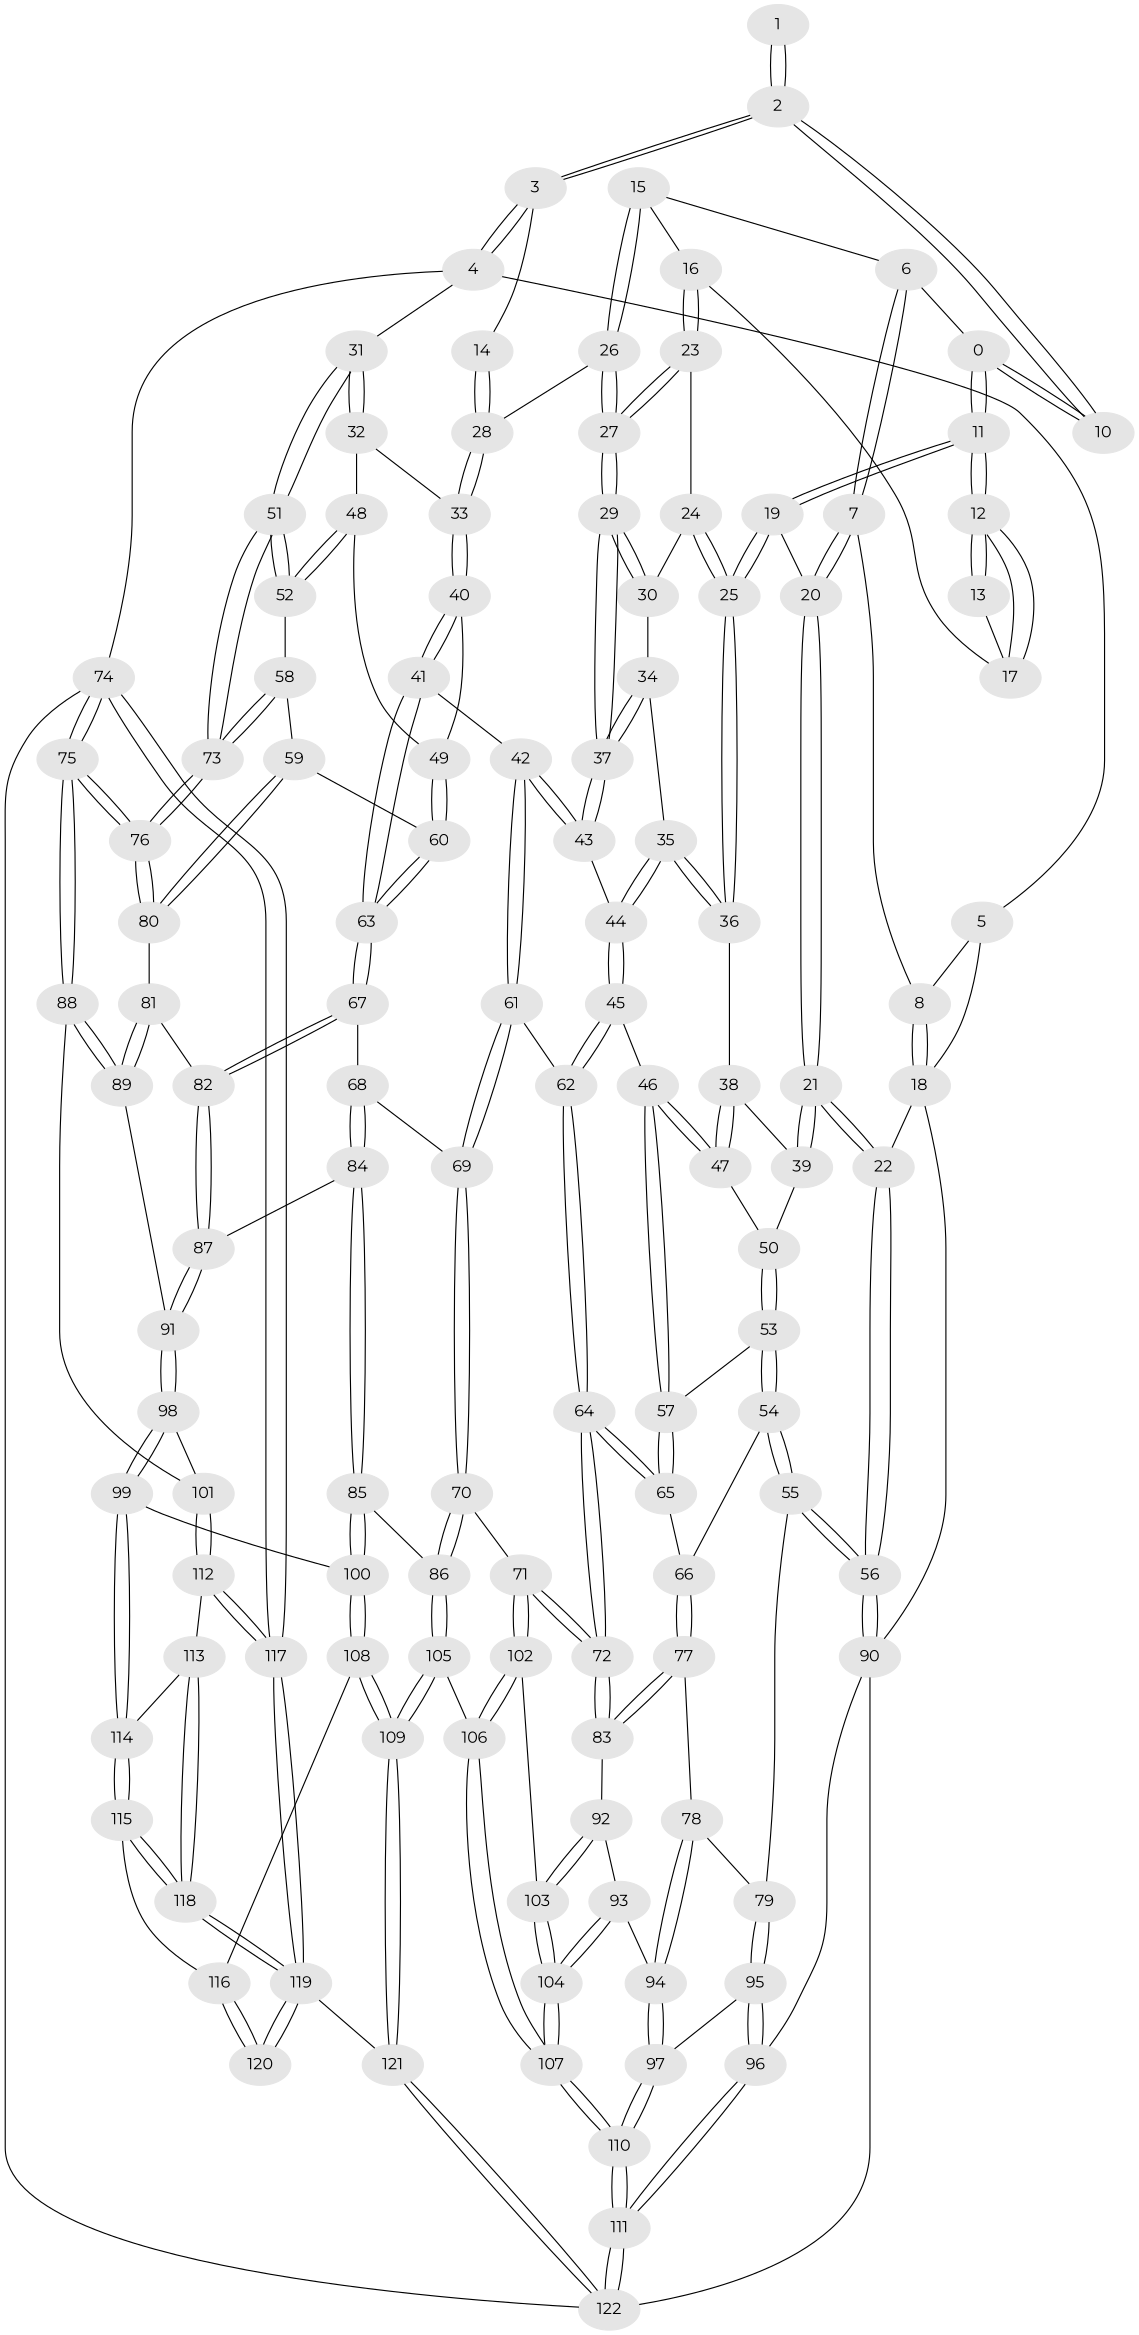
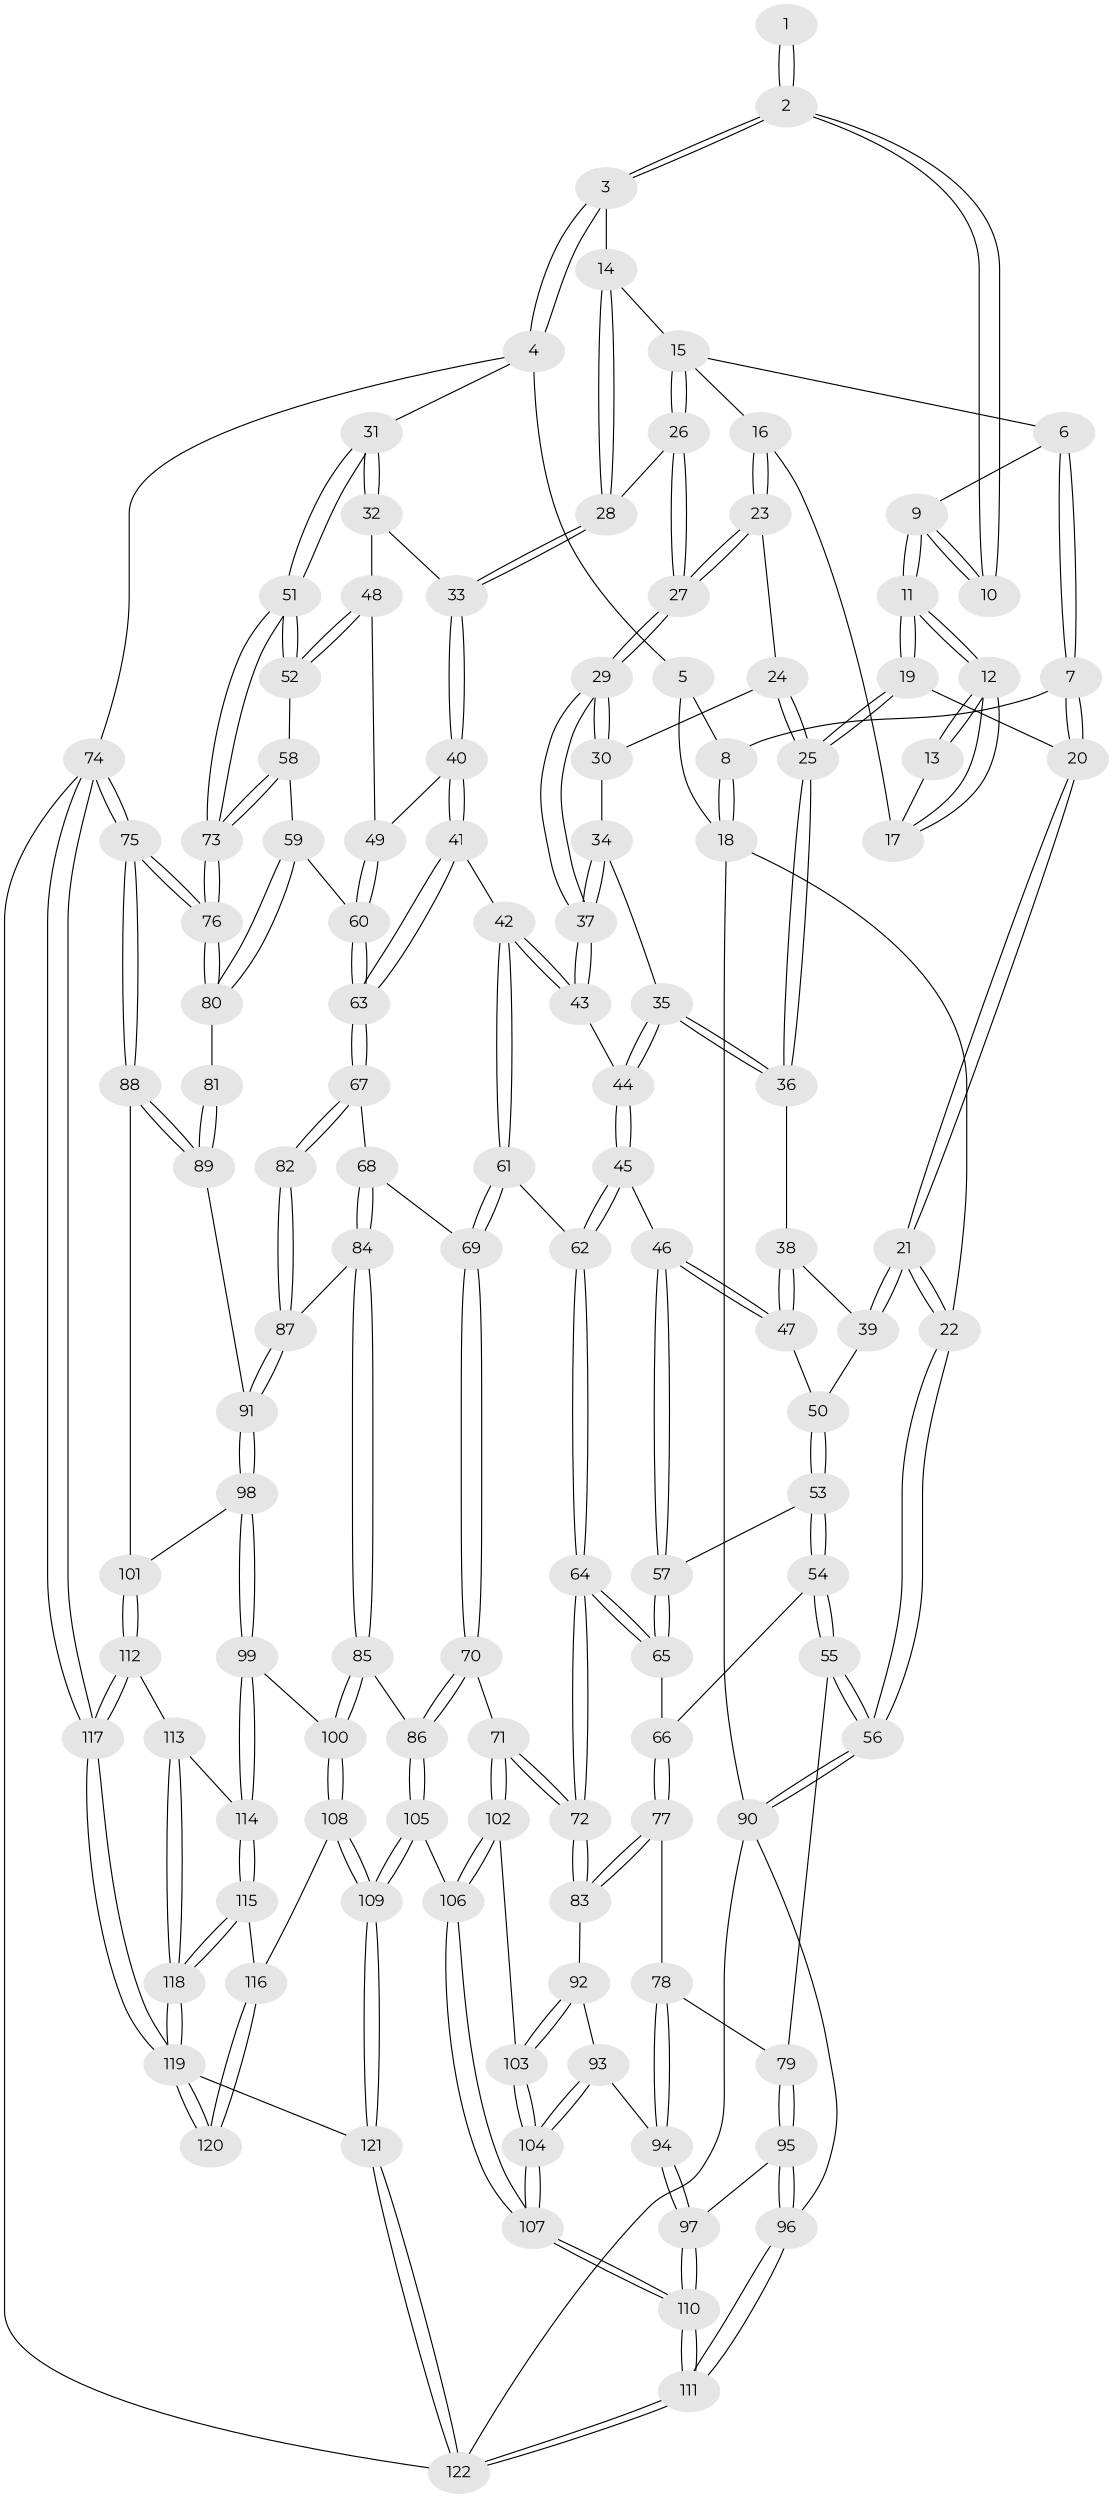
edge "14" -- "15": added
node "0": label "0" -> "9"
edge "81" -- "82": removed
